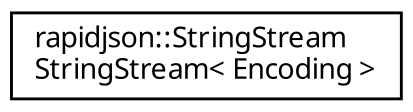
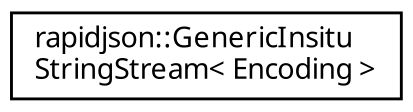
node "rapidjson::StringStream StringStream< Encoding >": label "rapidjson::StringStream StringStream< Encoding >" -> "rapidjson::GenericInsitu StringStream< Encoding >"
